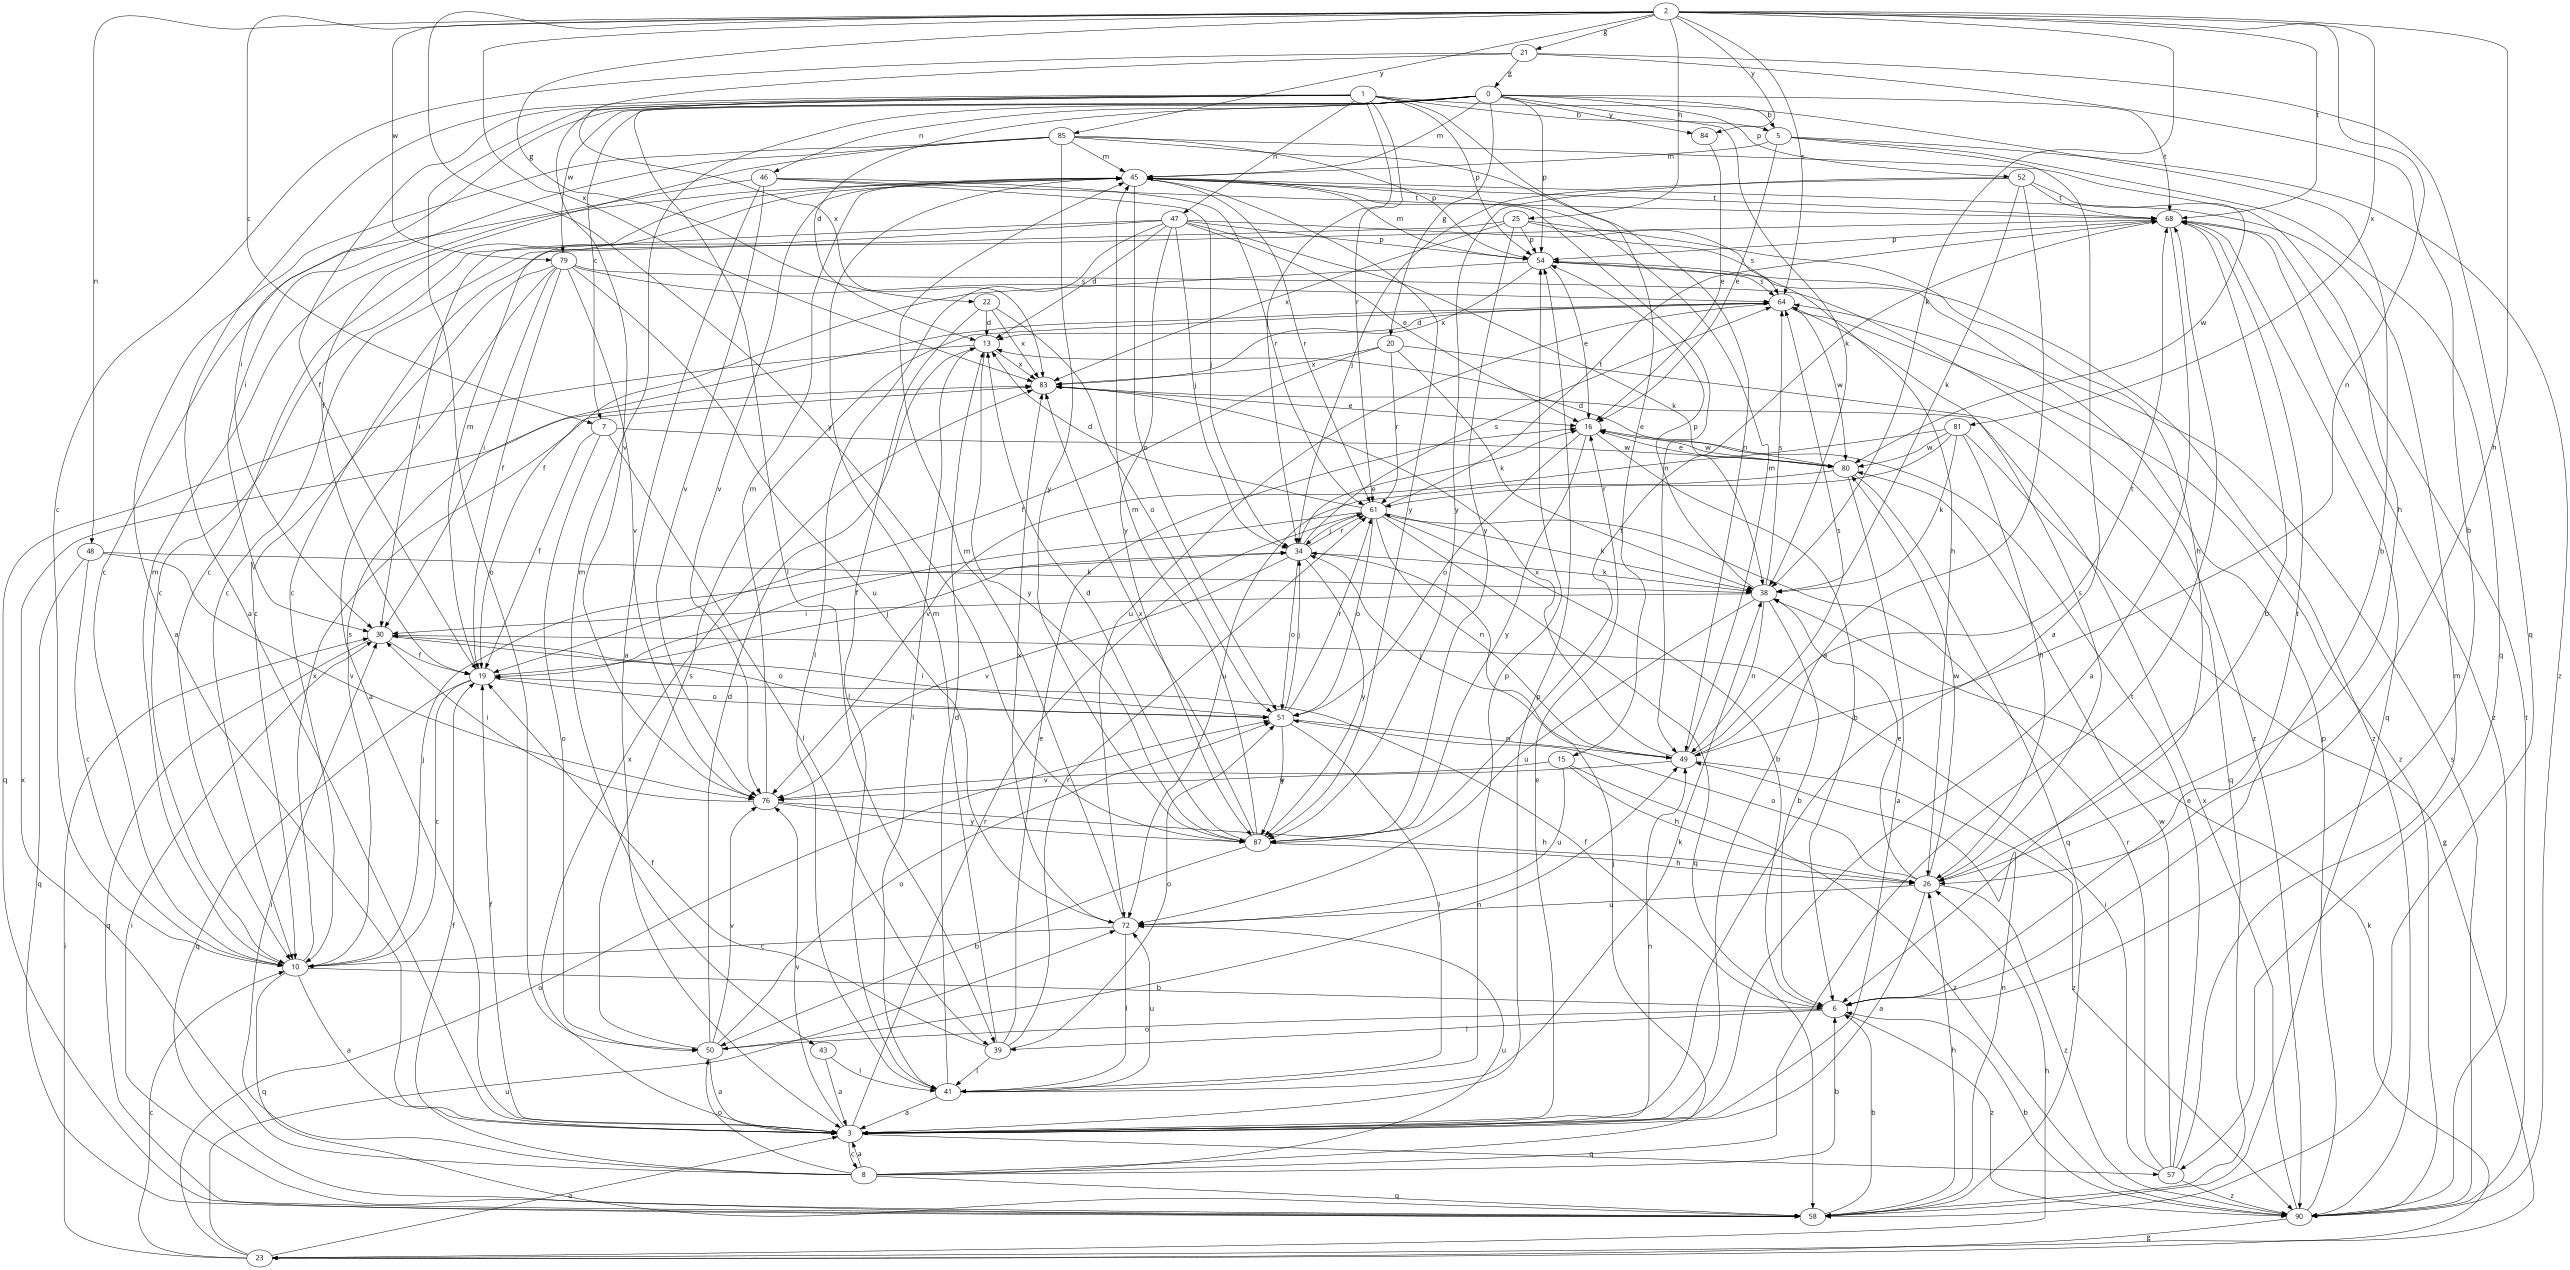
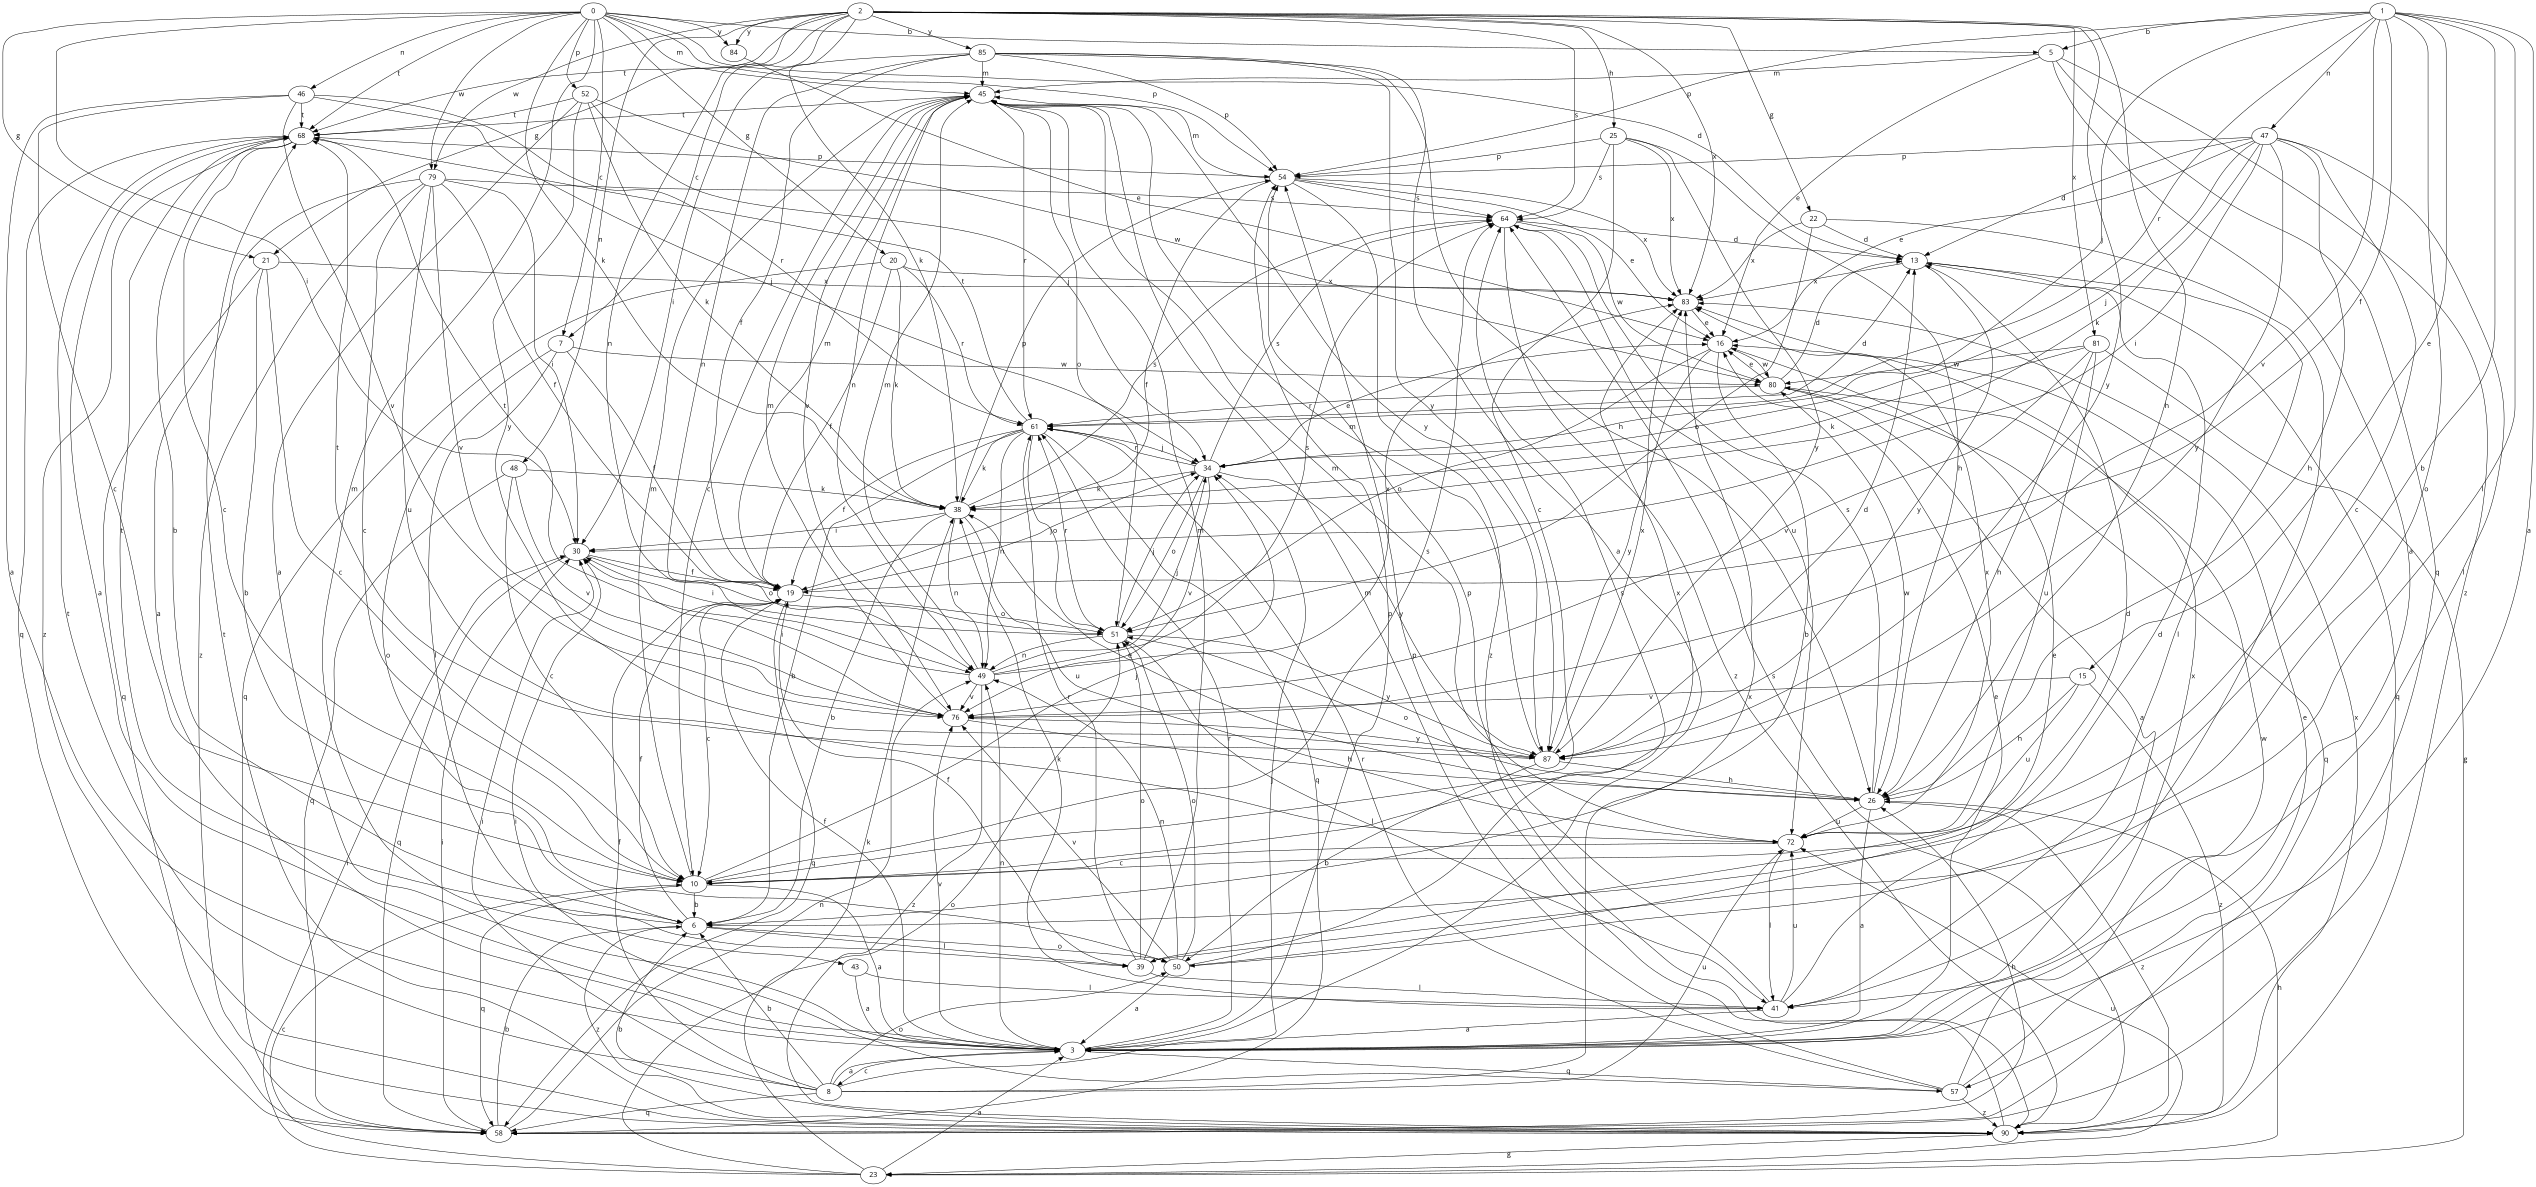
edge "21" -> "0": reversed
